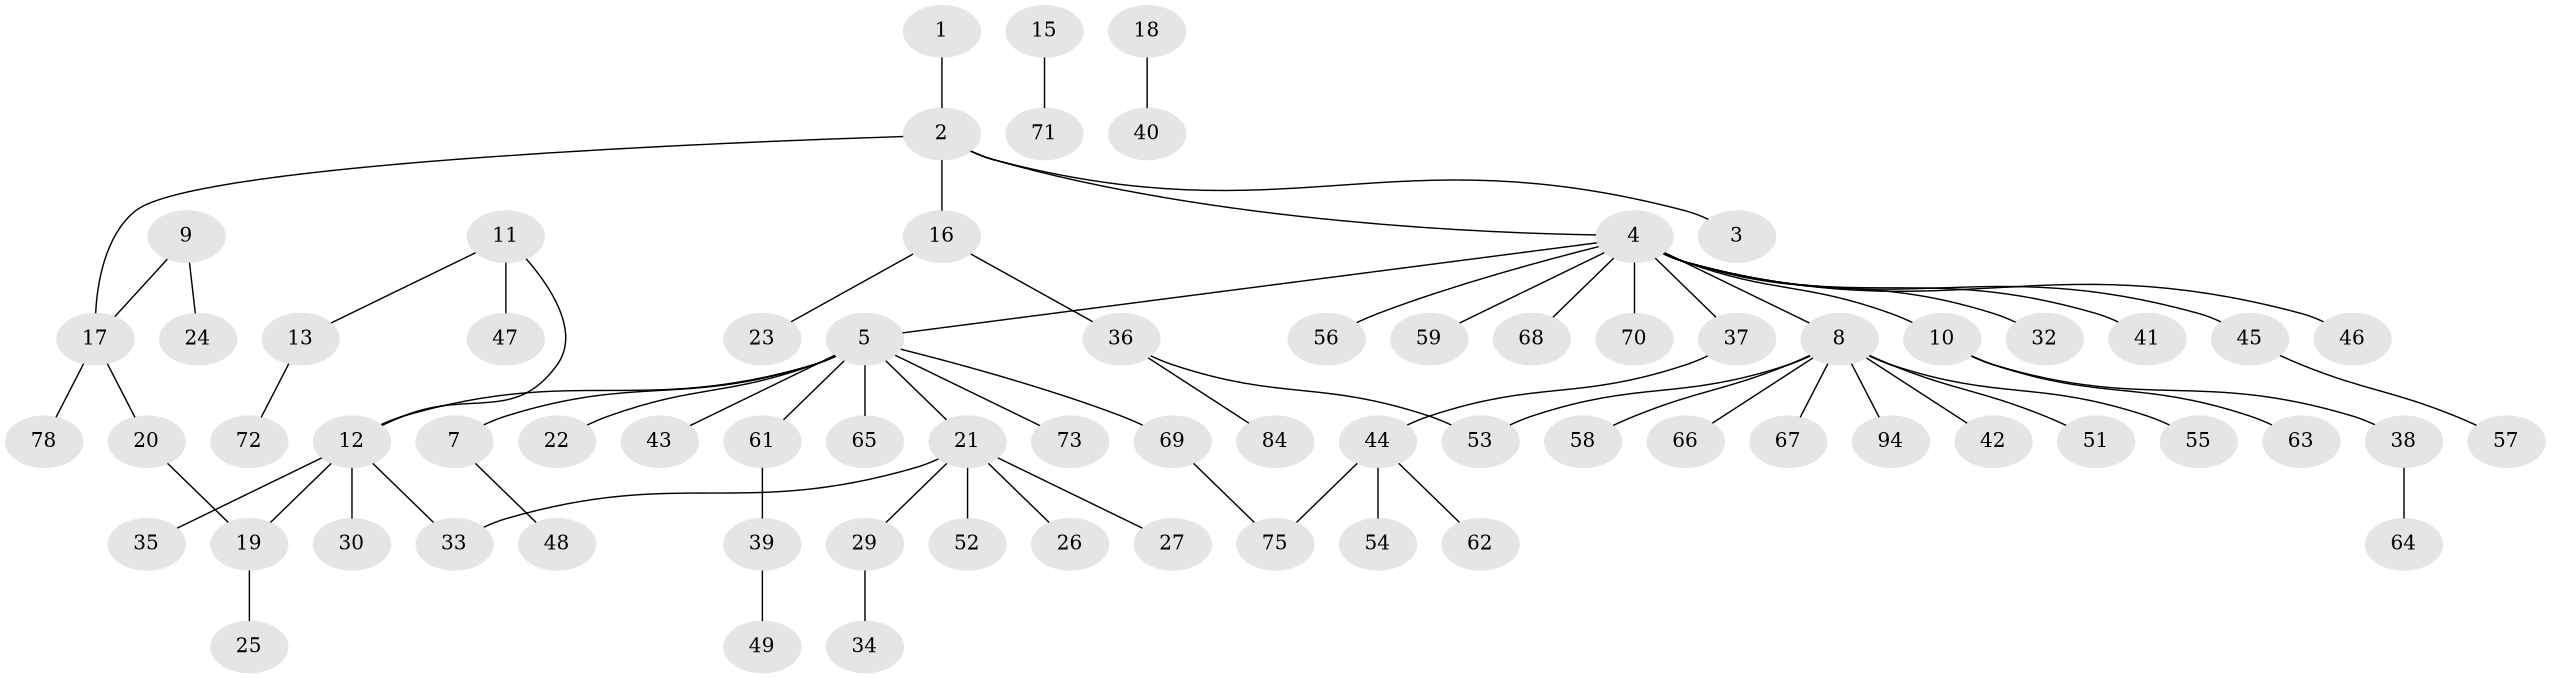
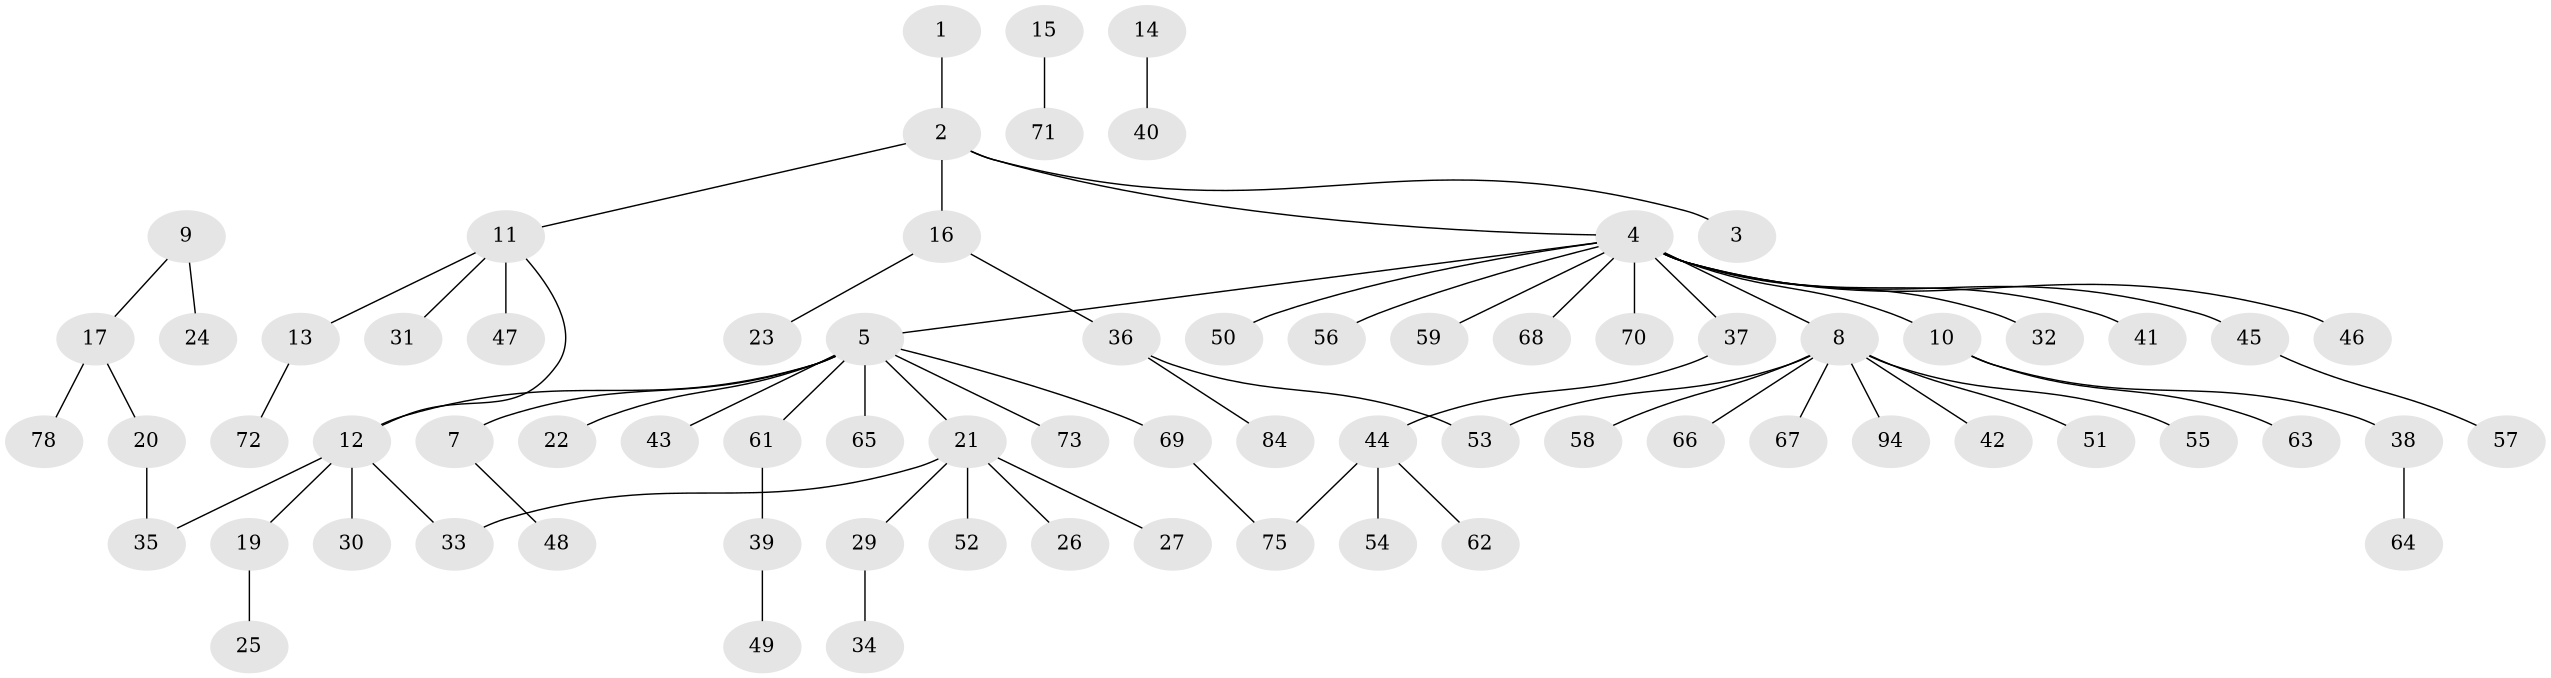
node "18": label "18" -> "14"
edge "2" -- "17": now "2" -- "11"
node "31": added
node "50": added
edge "20" -- "19": now "20" -- "35"
